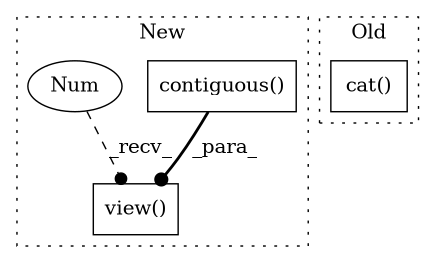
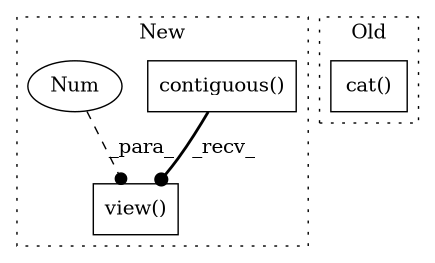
edge "Num" -> "view()": label "_recv_" -> "_para_"
edge "contiguous()" -> "view()": label "_para_" -> "_recv_"
